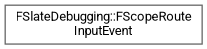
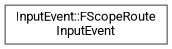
node "FSlateDebugging::FScopeRoute InputEvent": label "FSlateDebugging::FScopeRoute InputEvent" -> "InputEvent::FScopeRoute InputEvent"
